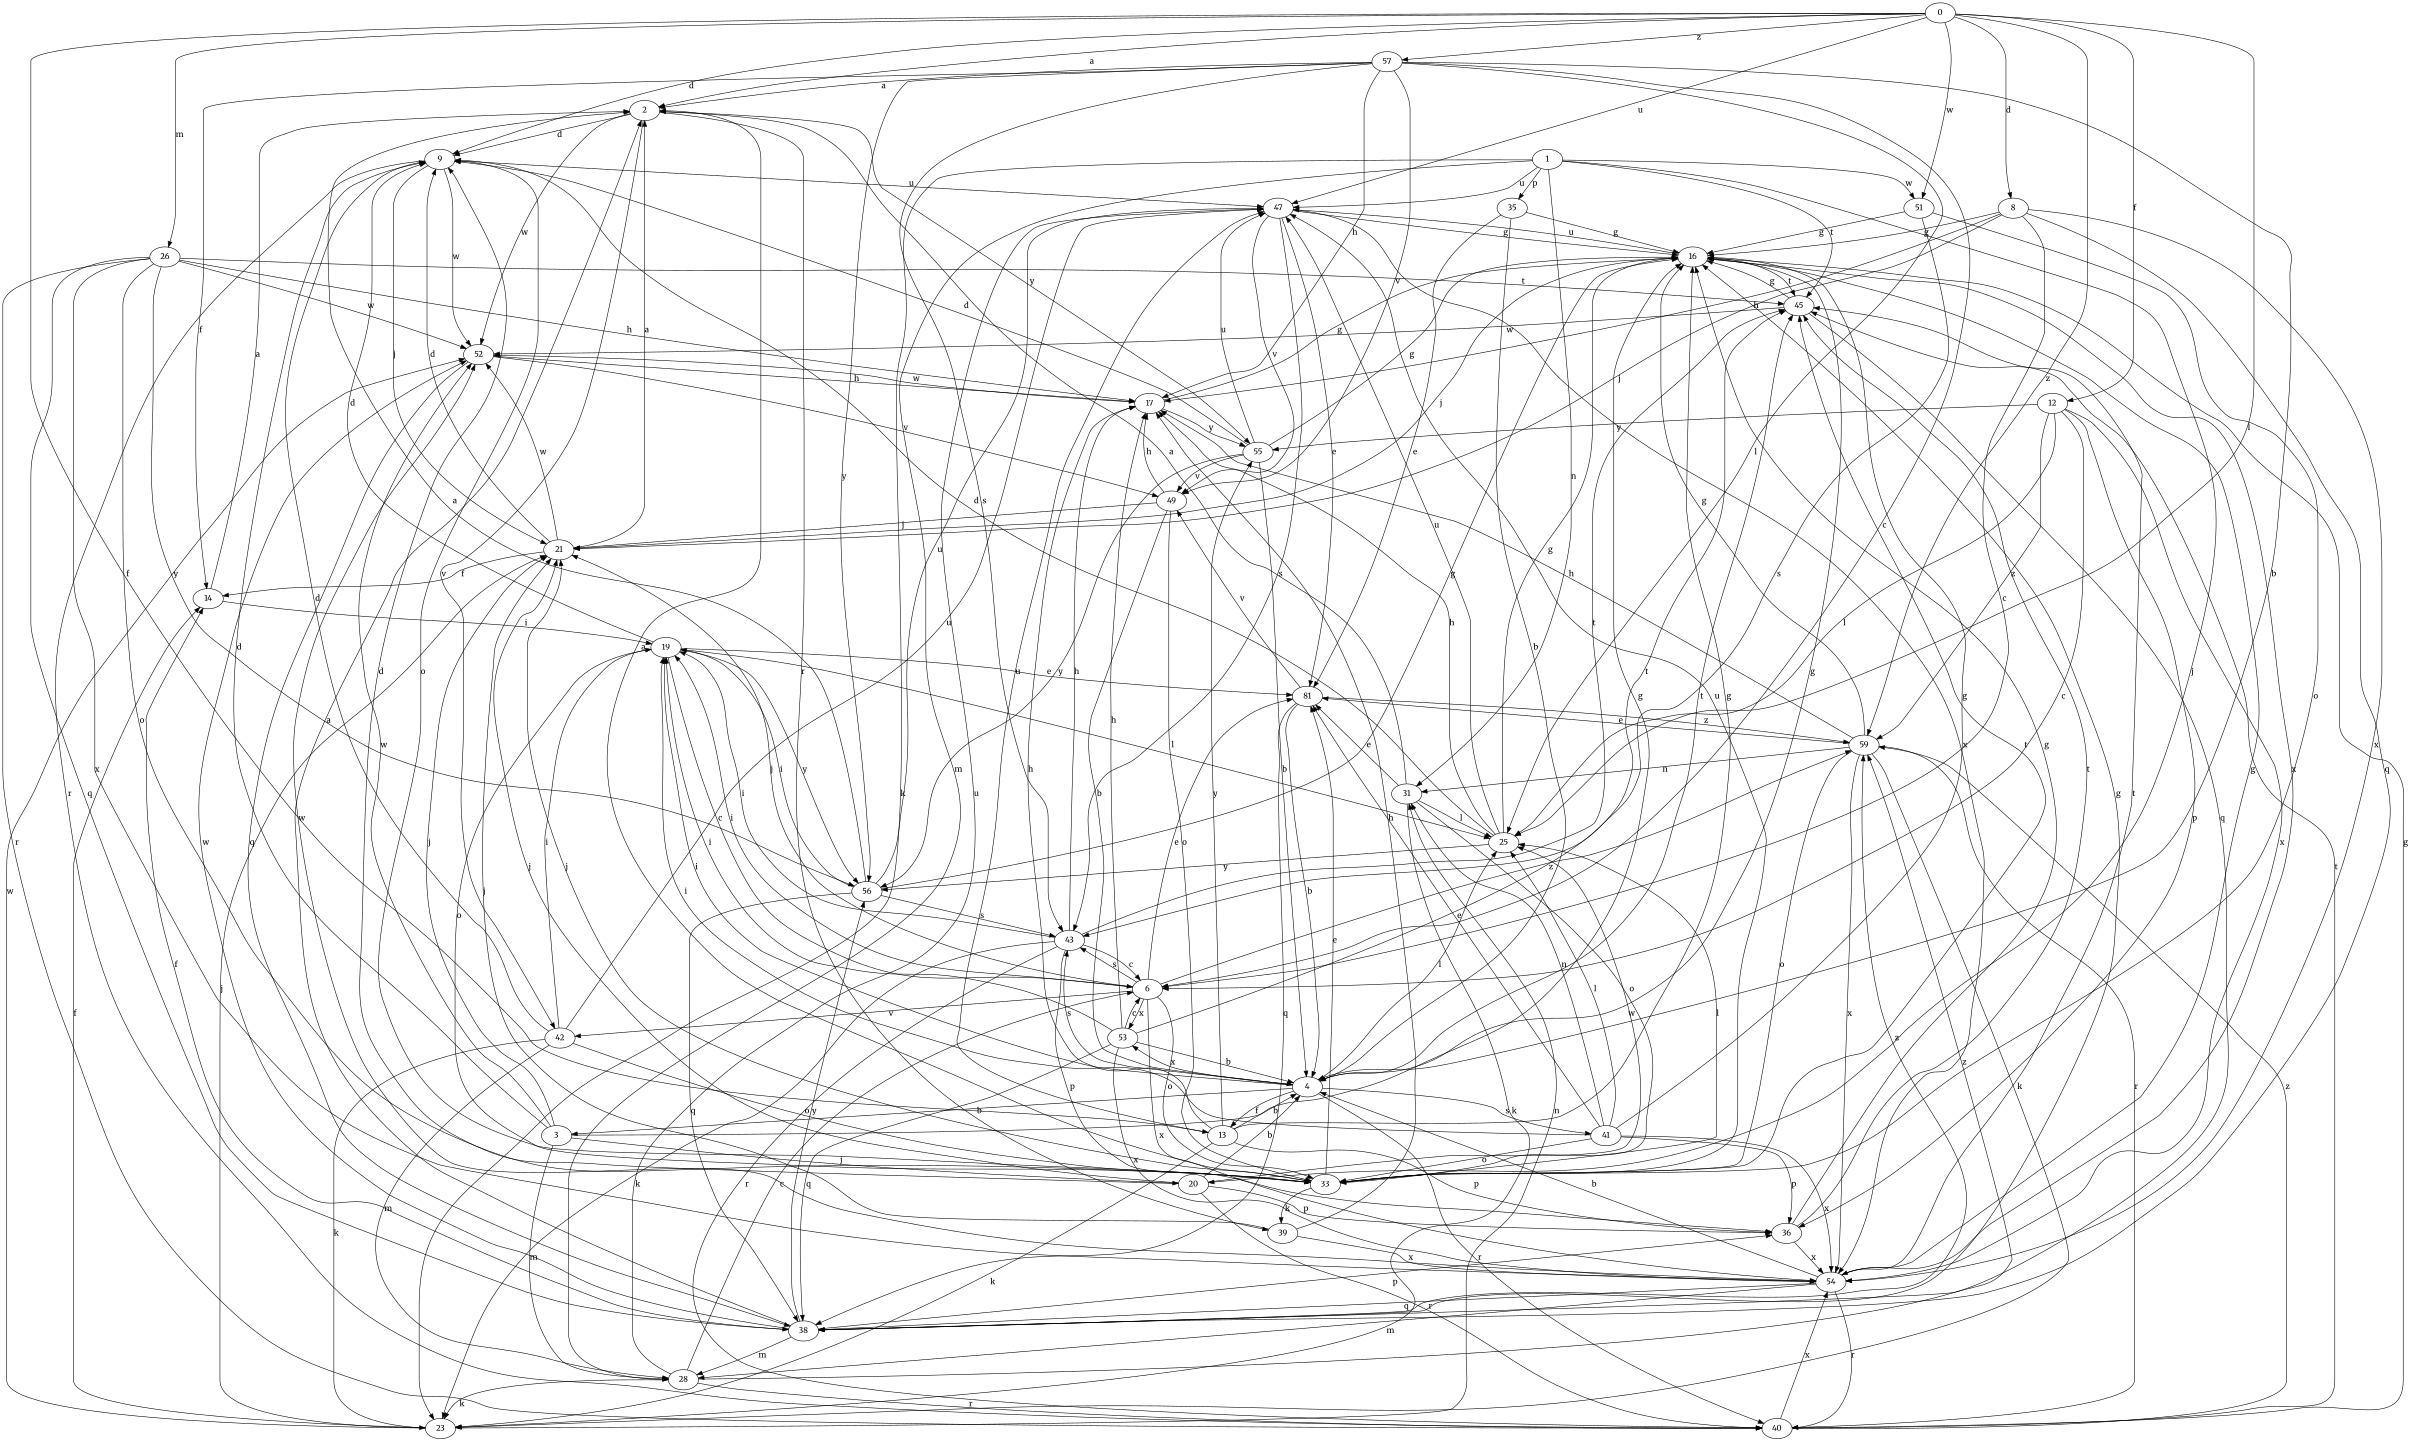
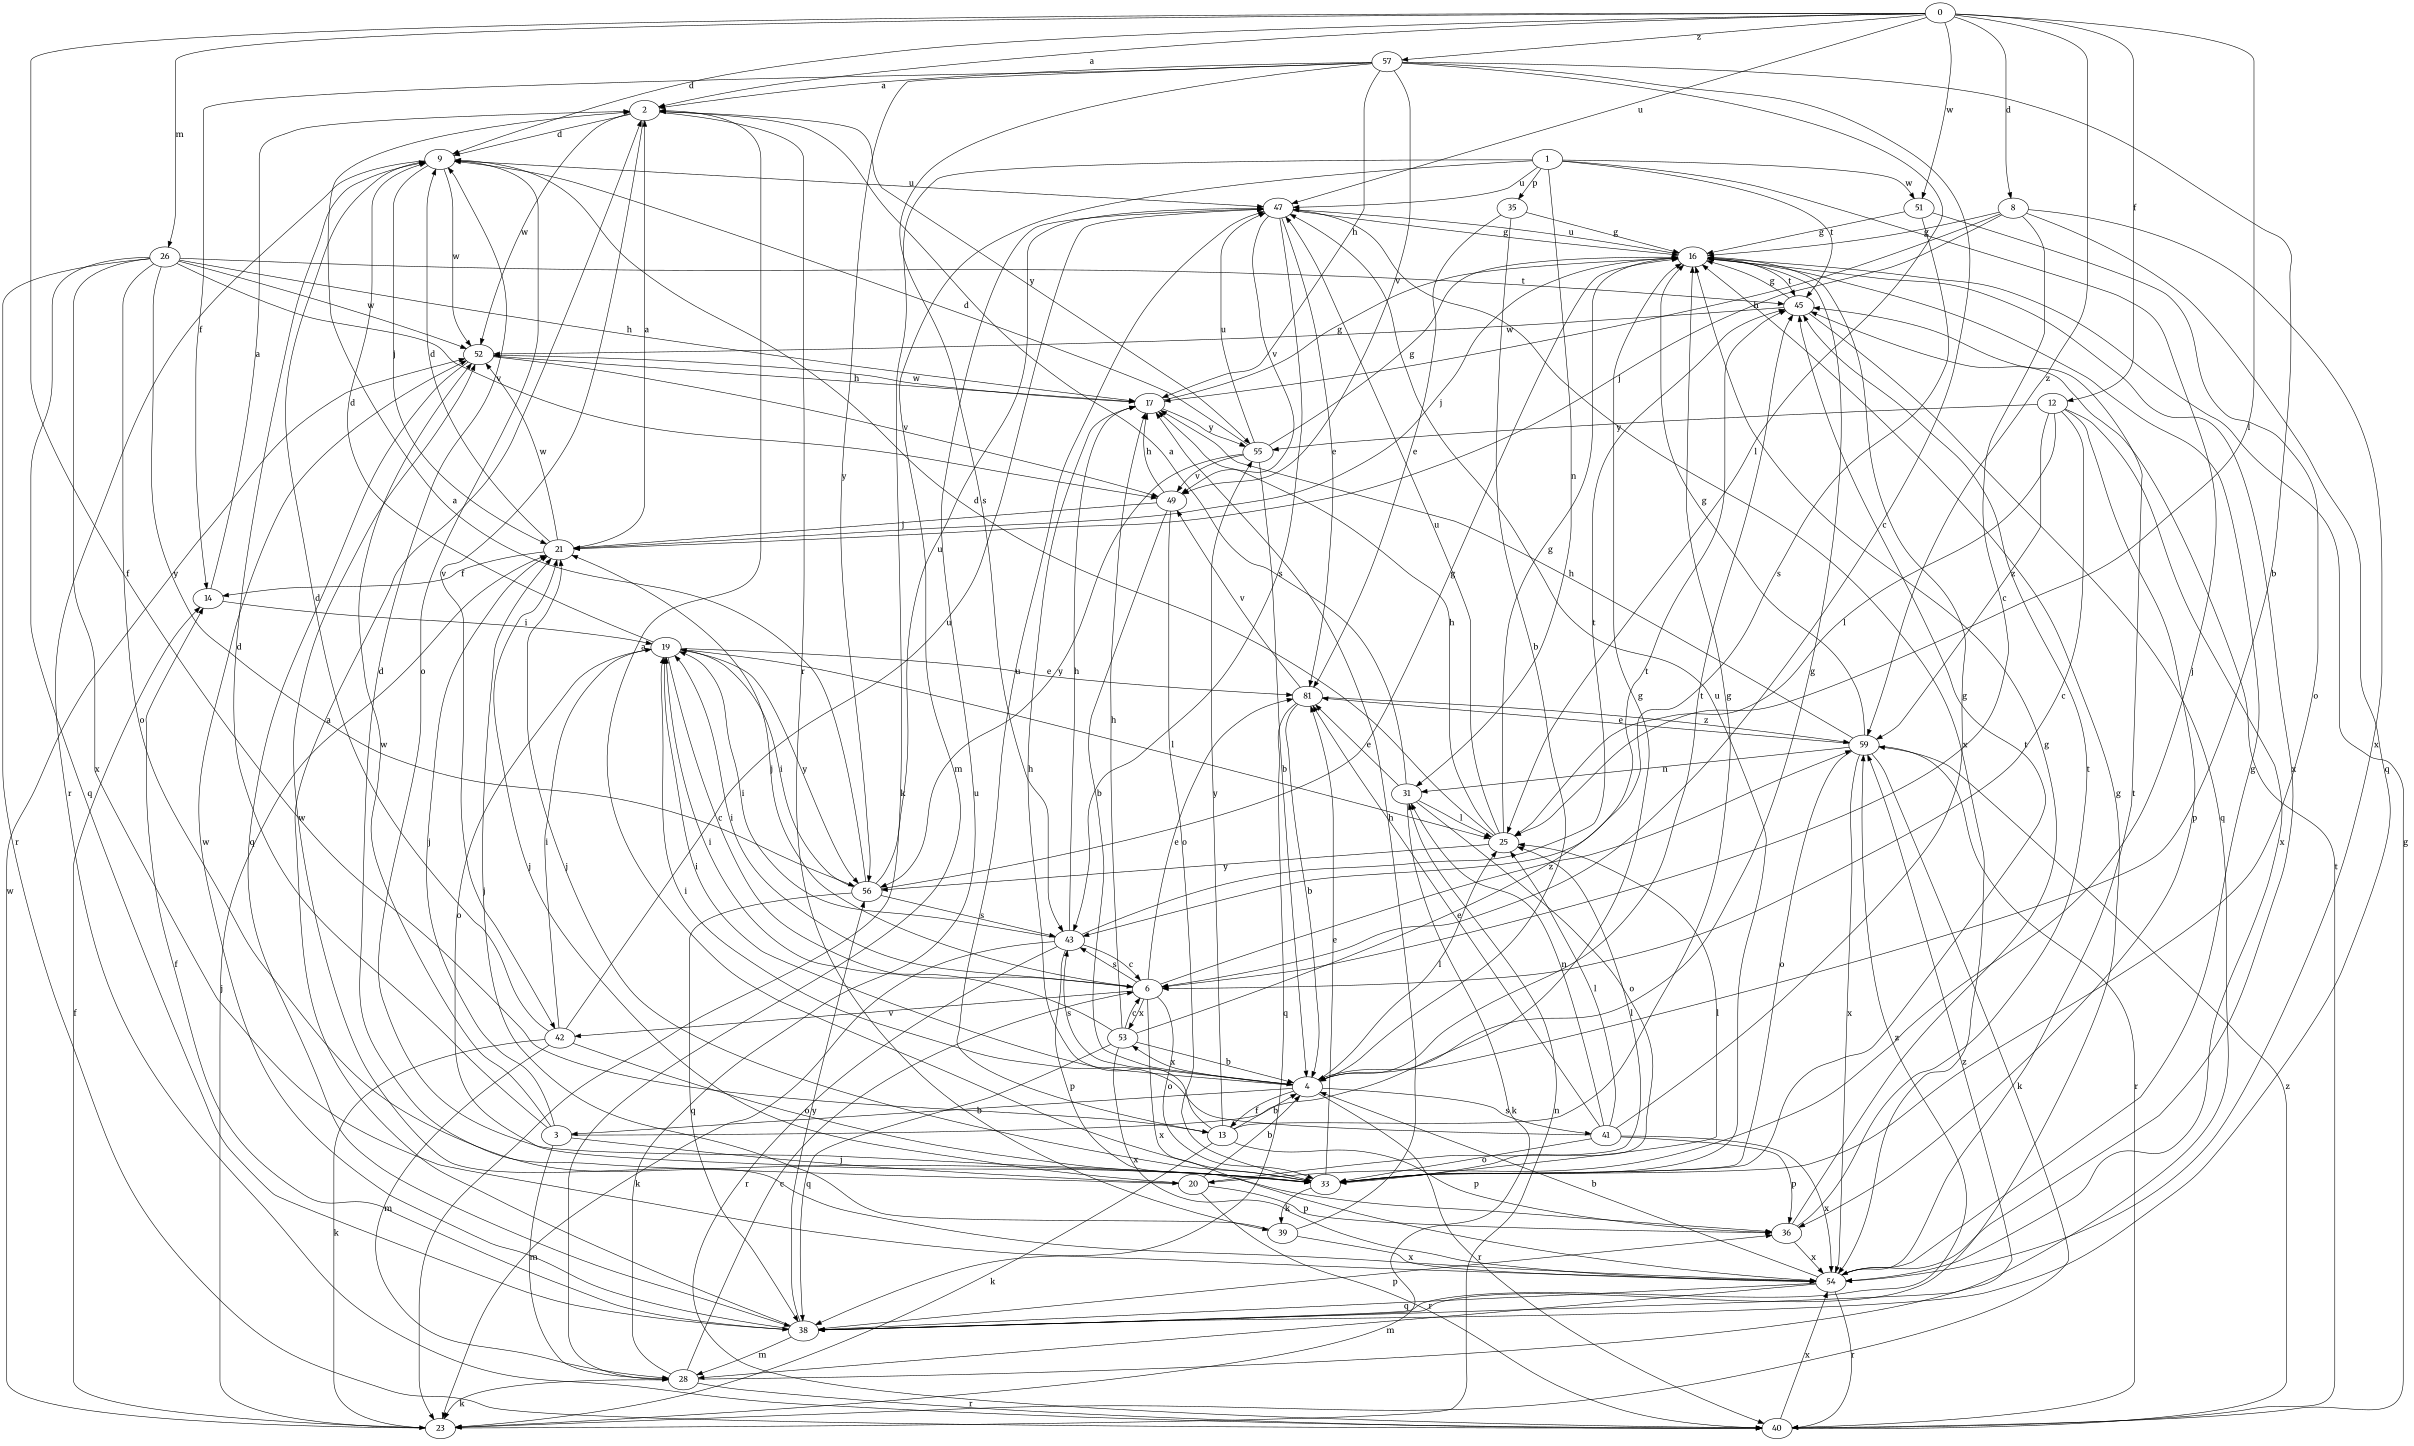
edge "26" -> "49": added, label "v"
edge "20" -> "25": label "w" -> "l"
